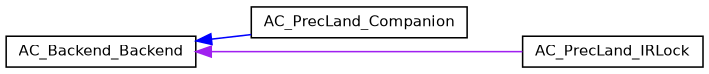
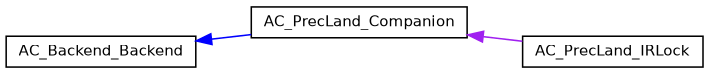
edge "AC_PrecLand_IRLock" -> "AC_Backend_Backend": now "AC_PrecLand_IRLock" -> "AC_PrecLand_Companion"
